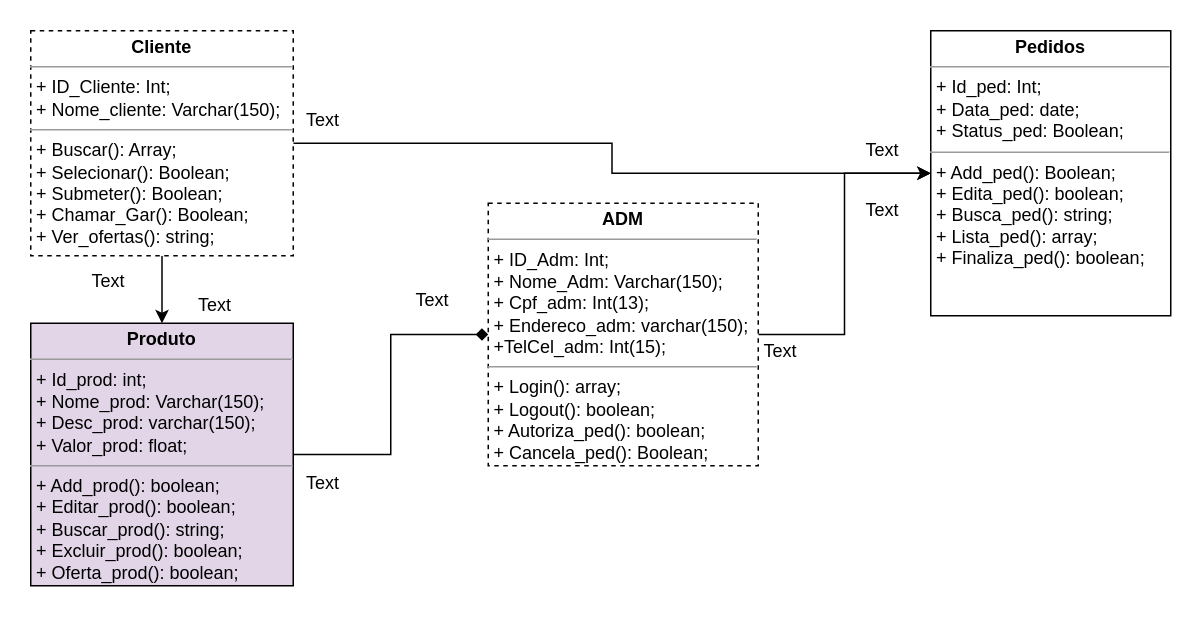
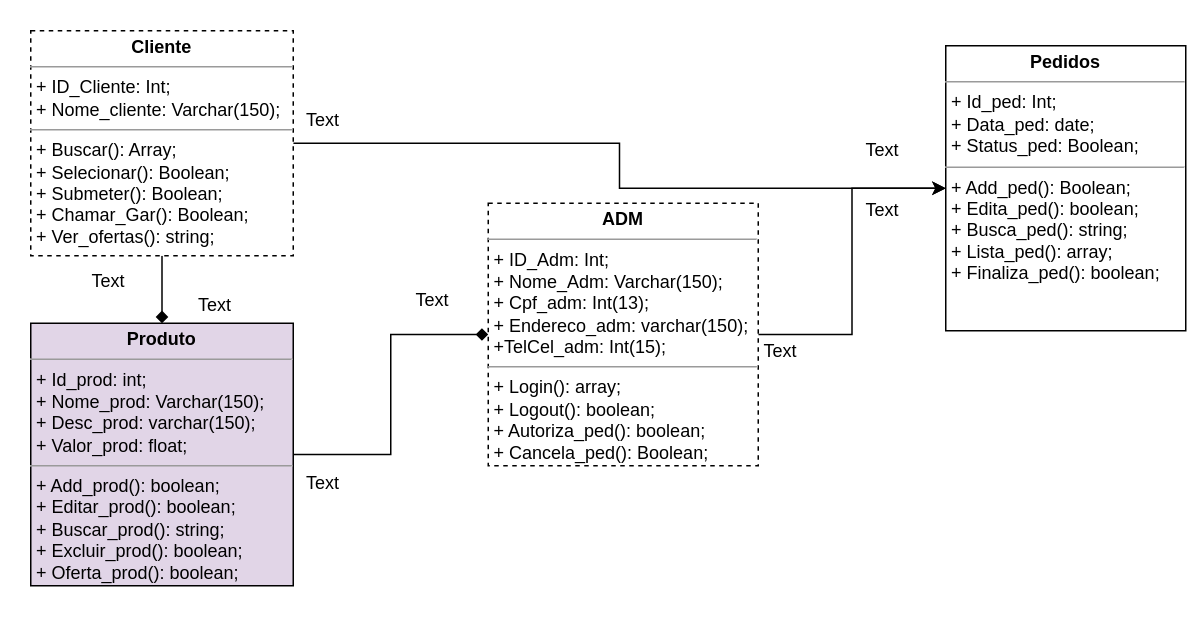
node "Pedidos + Id_ped: Int; + Data_ped: date; + Status_ped: Boolean; + Add_ped(): Boolean; + Edita_ped(): boolean; + Busca_ped(): string; + Lista_ped(): array; + Finaliza_ped(): boolean;": moved (1051, 173) -> (1066, 188)
edge "Cliente + ID_Cliente: Int; + Nome_cliente: Varchar(150); + Buscar(): Array; + Selecionar(): Boolean; + Submeter(): Boolean; + Chamar_Gar(): Boolean; + Ver_ofertas(): string;" -> "Produto + Id_prod: int; + Nome_prod: Varchar(150); + Desc_prod: varchar(150); + Valor_prod: float; + Add_prod(): boolean; + Editar_prod(): boolean; + Buscar_prod(): string; + Excluir_prod(): boolean; + Oferta_prod(): boolean;": arrowhead classic -> diamond
